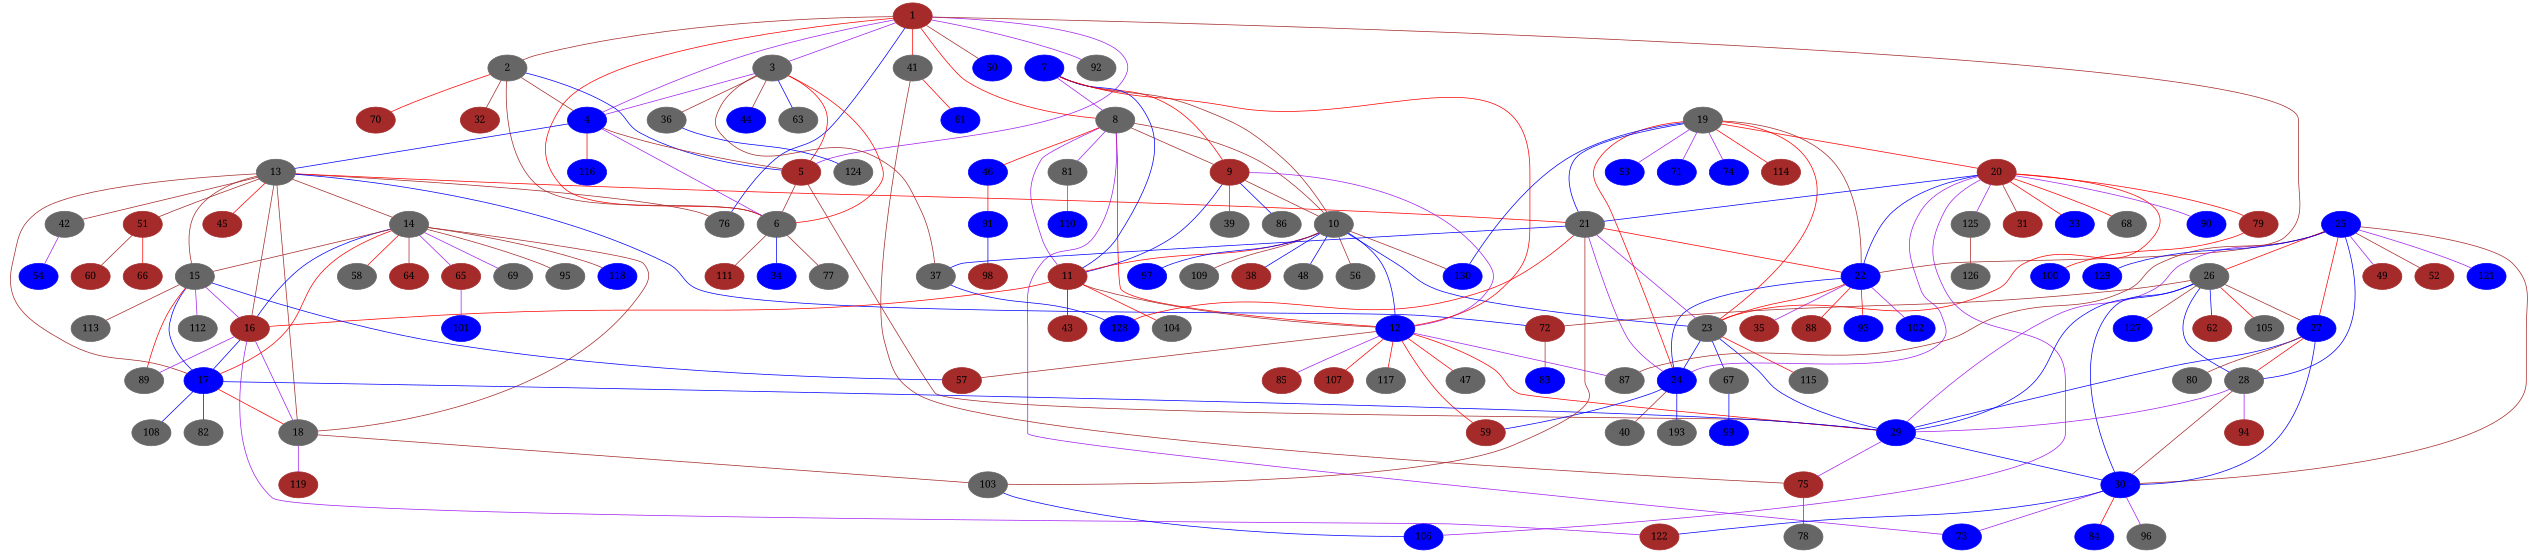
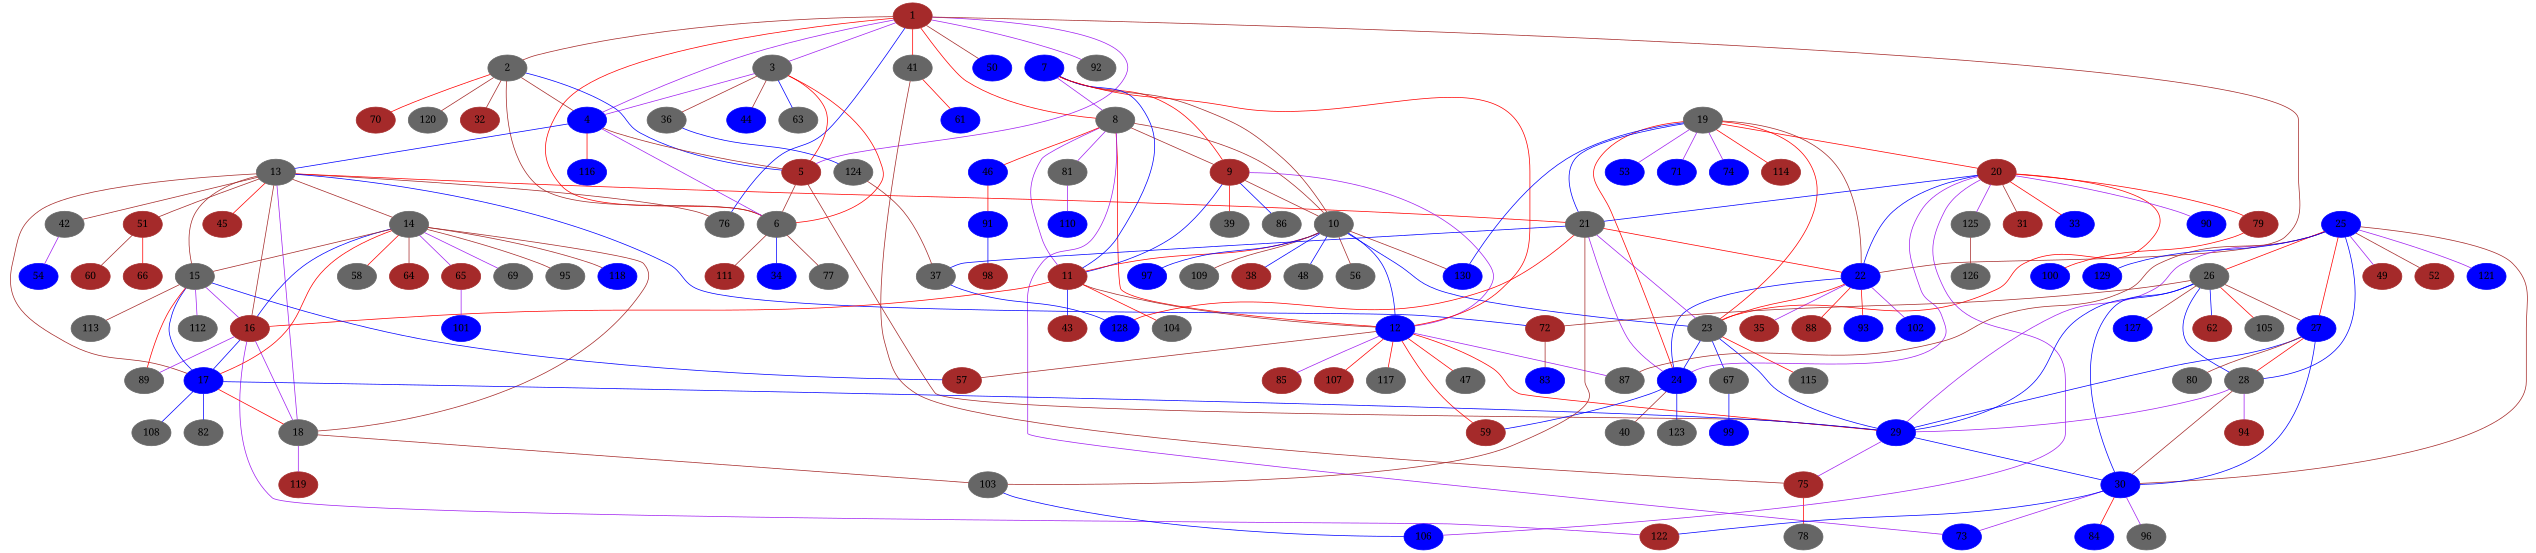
node "120": added
edge "3" -- "37": now "124" -- "37"
node "68": removed
edge "13" -- "18": color brown -> purple
node "193": label "193" -> "123"
